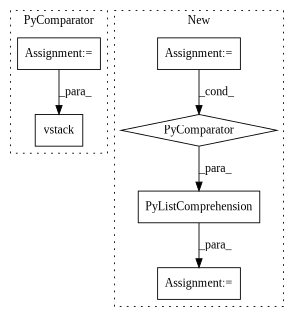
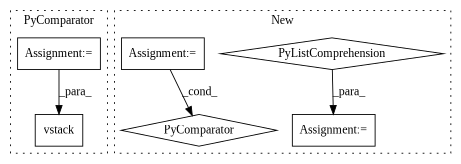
edge "PyComparator" -> "PyListComprehension": removed, label "_para_"
node "PyListComprehension": shape box -> diamond
